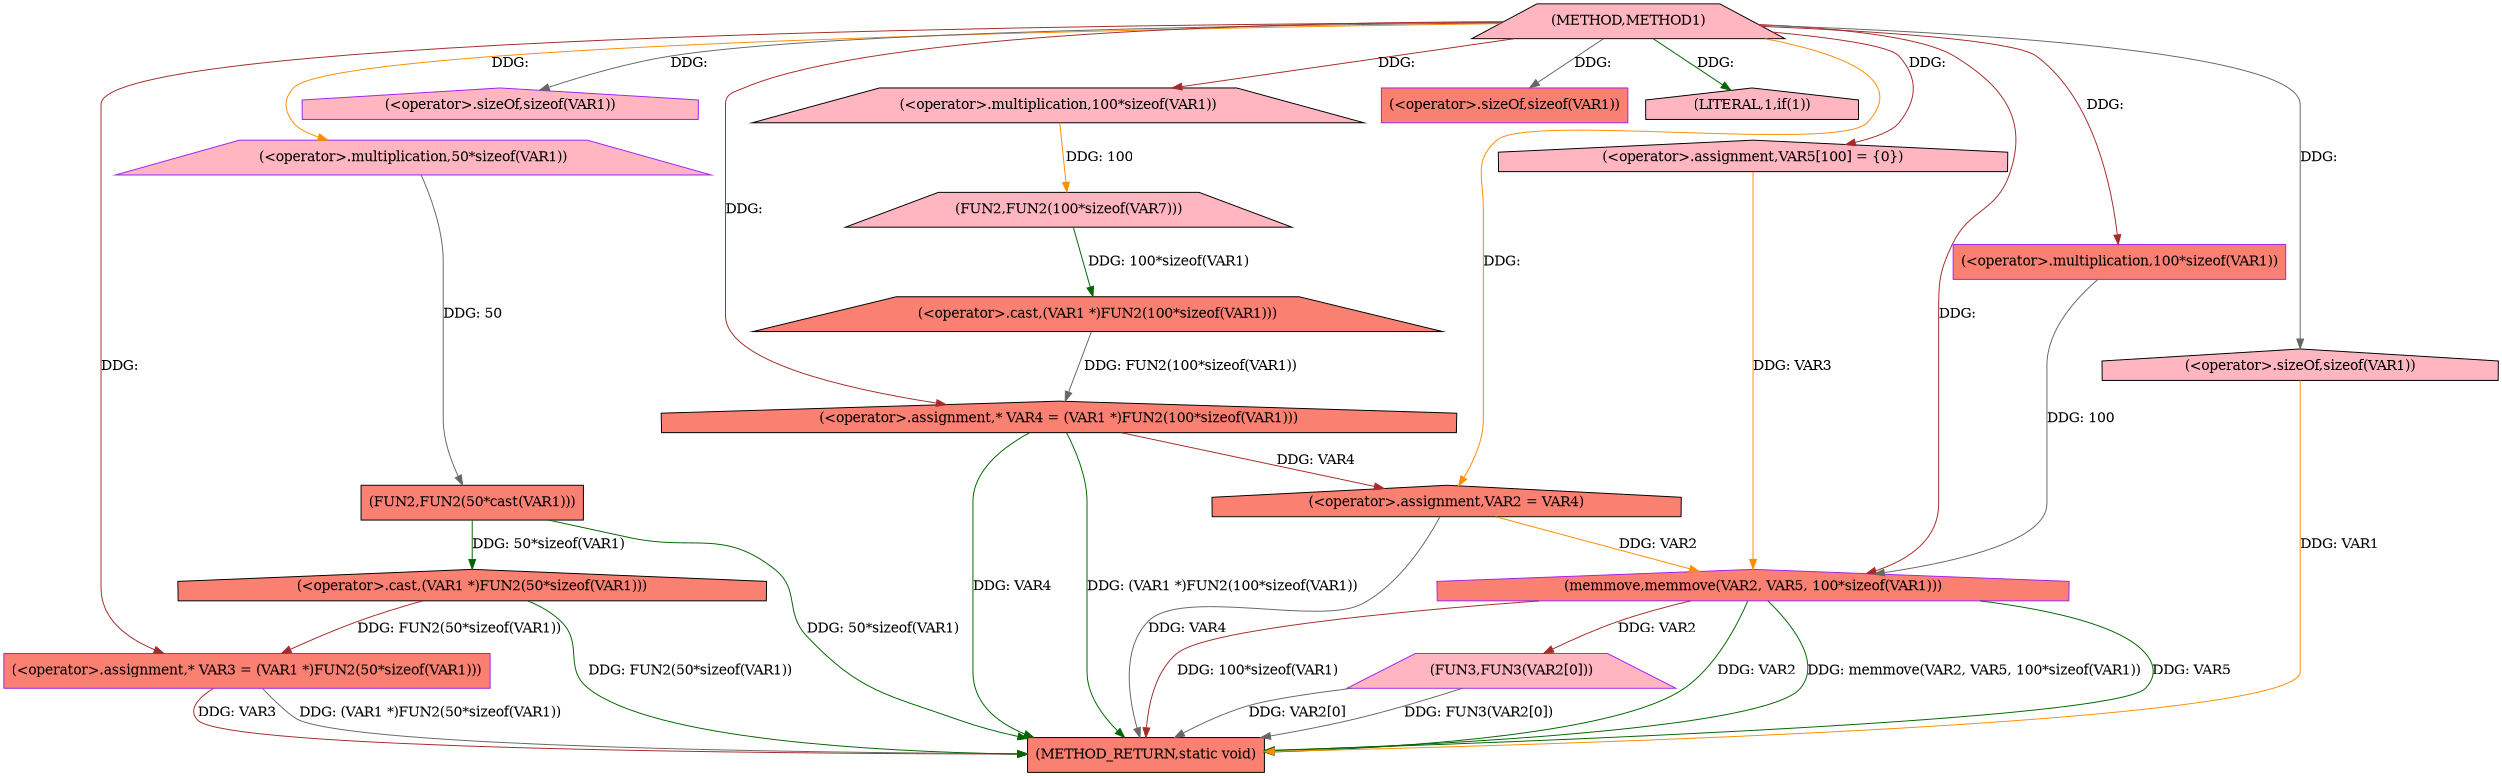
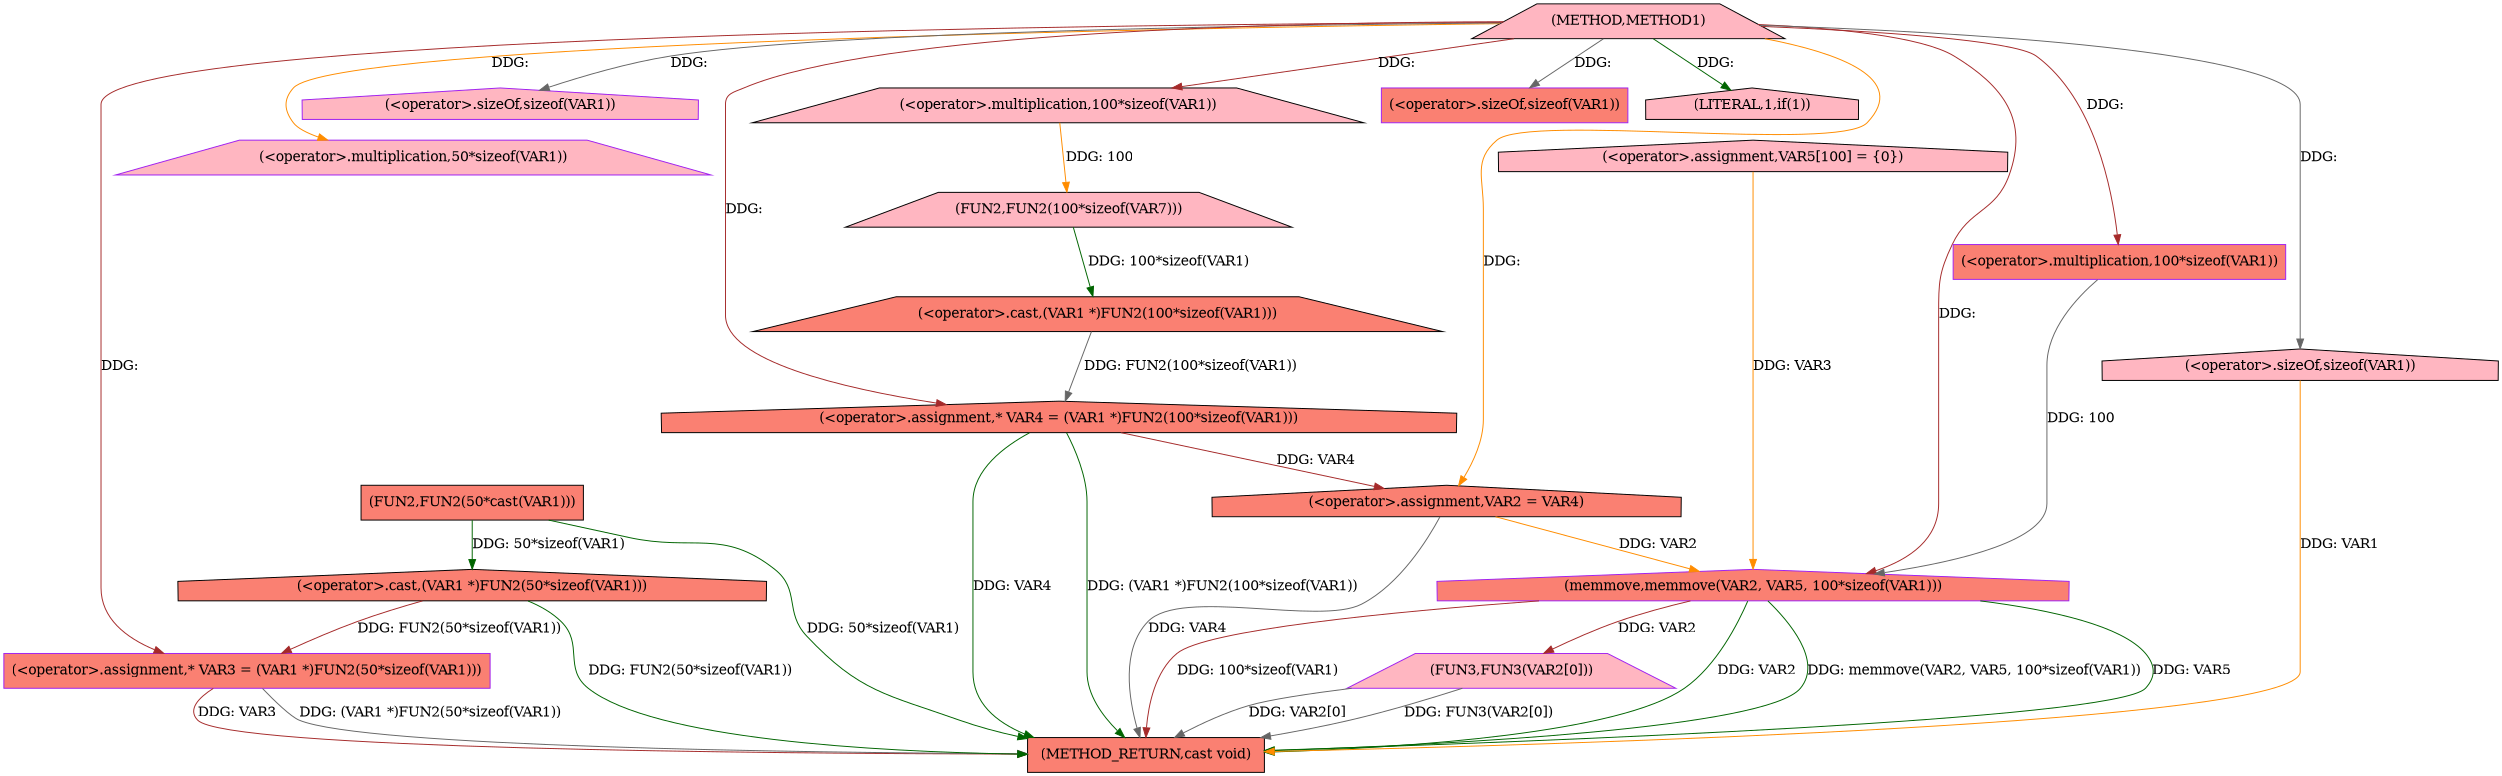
edge "(METHOD,METHOD1)" -> "(<operator>.assignment,VAR5[100] = {0})": removed, label "DDG:"
edge "(<operator>.multiplication,50*sizeof(VAR1))" -> "(FUN2,FUN2(50*cast(VAR1)))": removed, label "DDG: 50"
node "(METHOD_RETURN,static void)": label "(METHOD_RETURN,static void)" -> "(METHOD_RETURN,cast void)"
